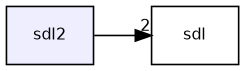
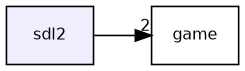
node "sdl": label "sdl" -> "game"
